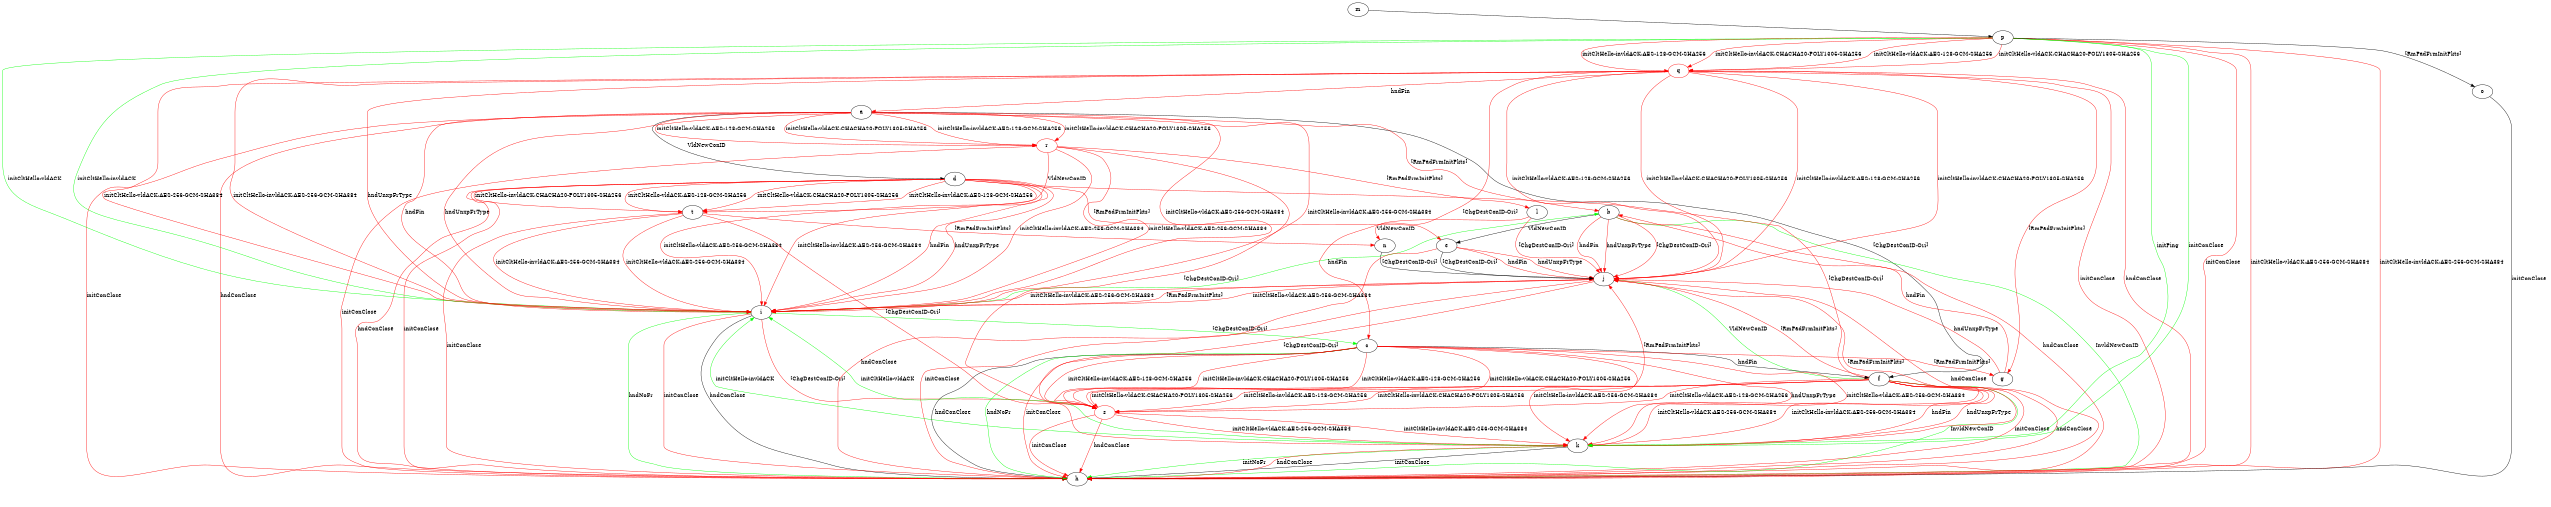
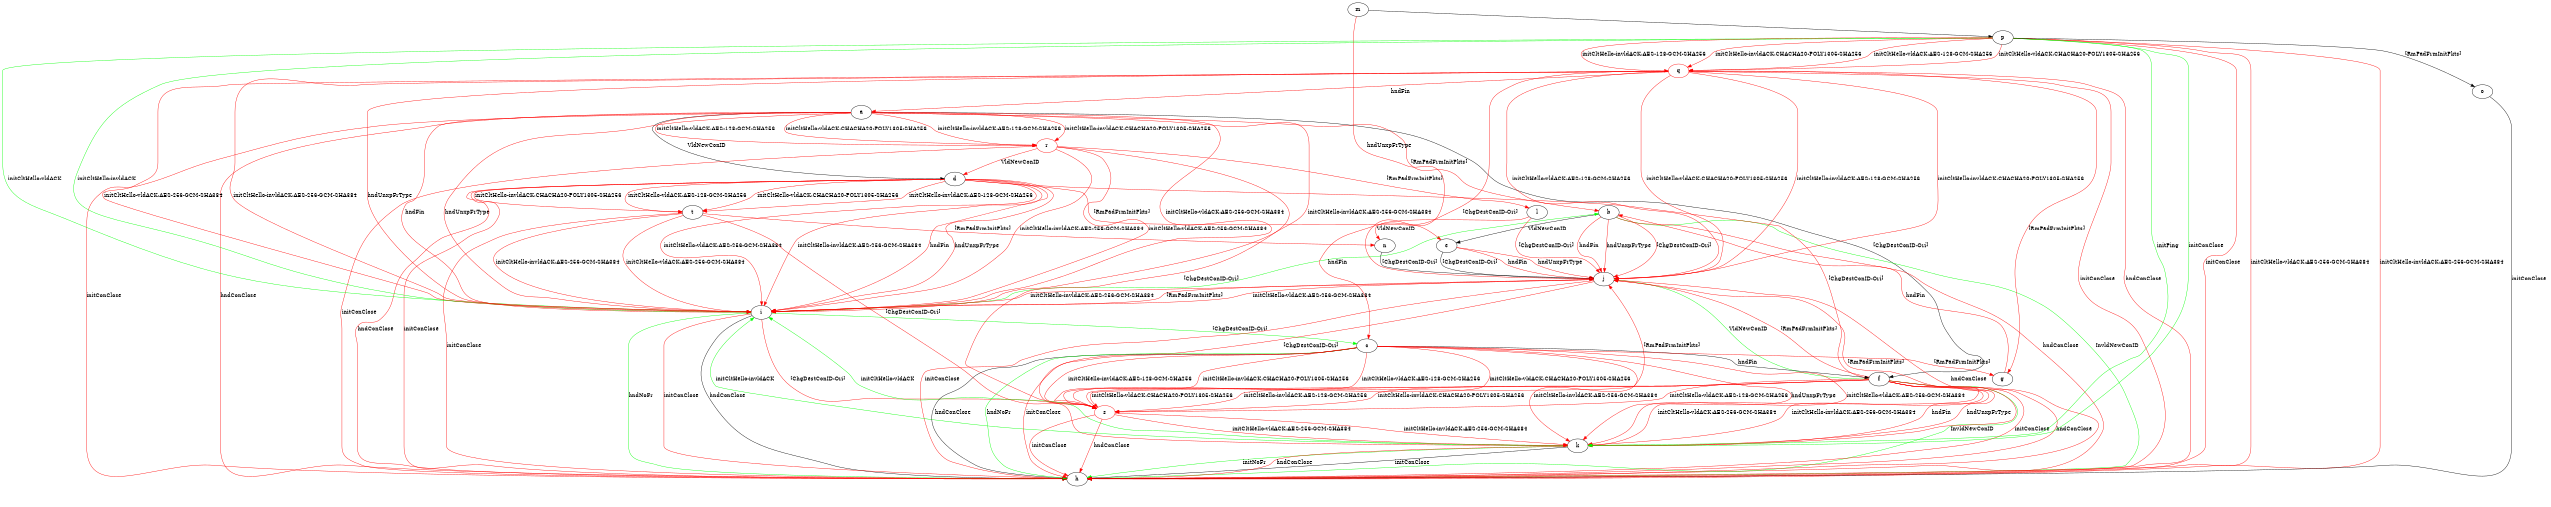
edge "r" -> "t": now "r" -> "d"
edge "g" -> "j": now "m" -> "j"
edge "e" -> "h": removed, label "hndConClose"
